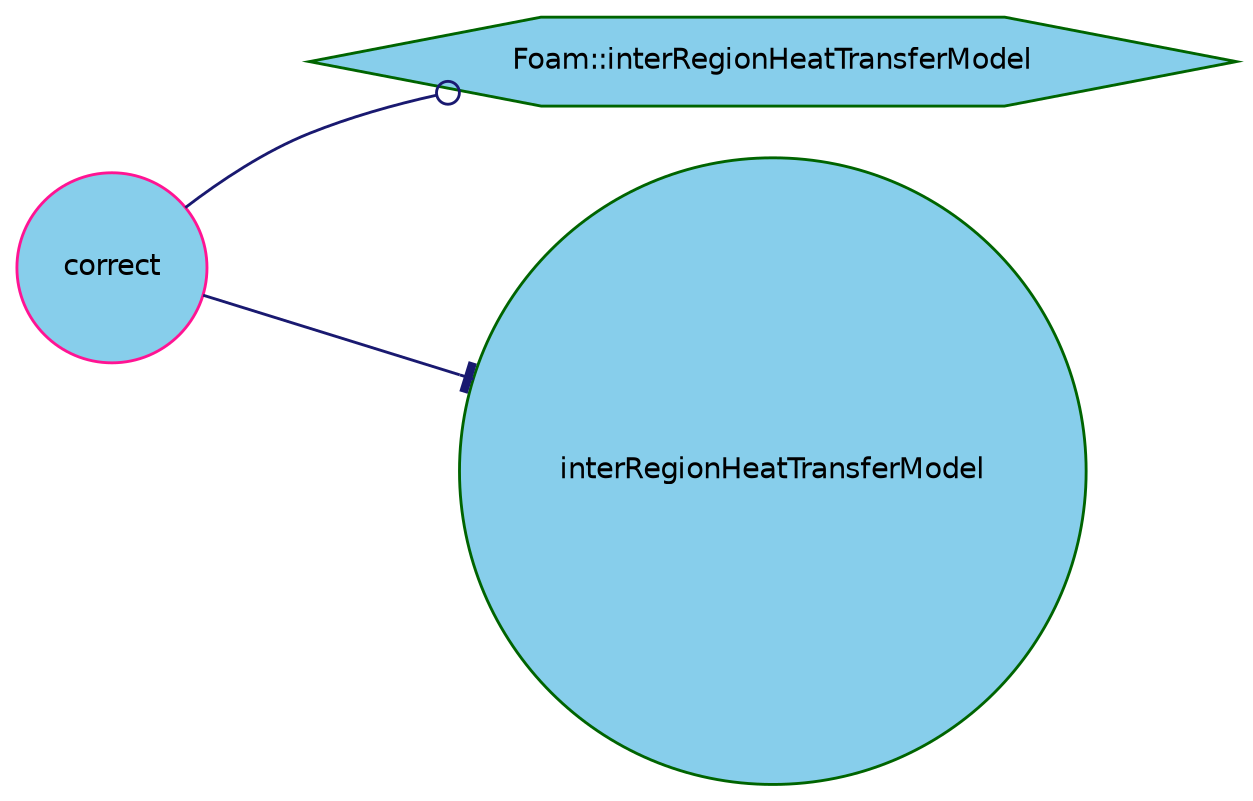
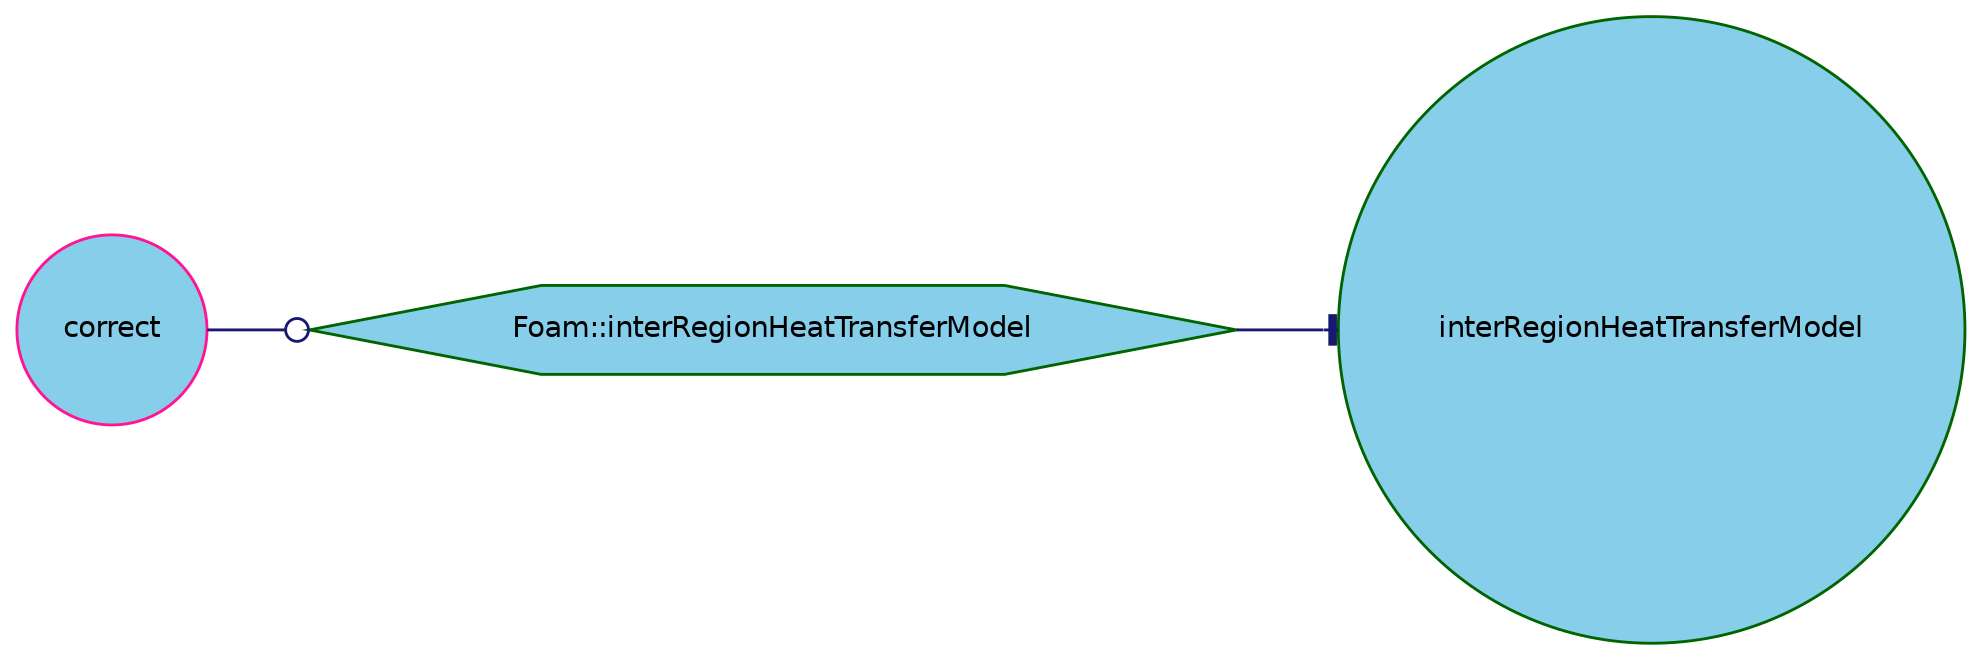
edge "correct" -> "interRegionHeatTransferModel": now "Foam::interRegionHeatTransferModel" -> "interRegionHeatTransferModel"
